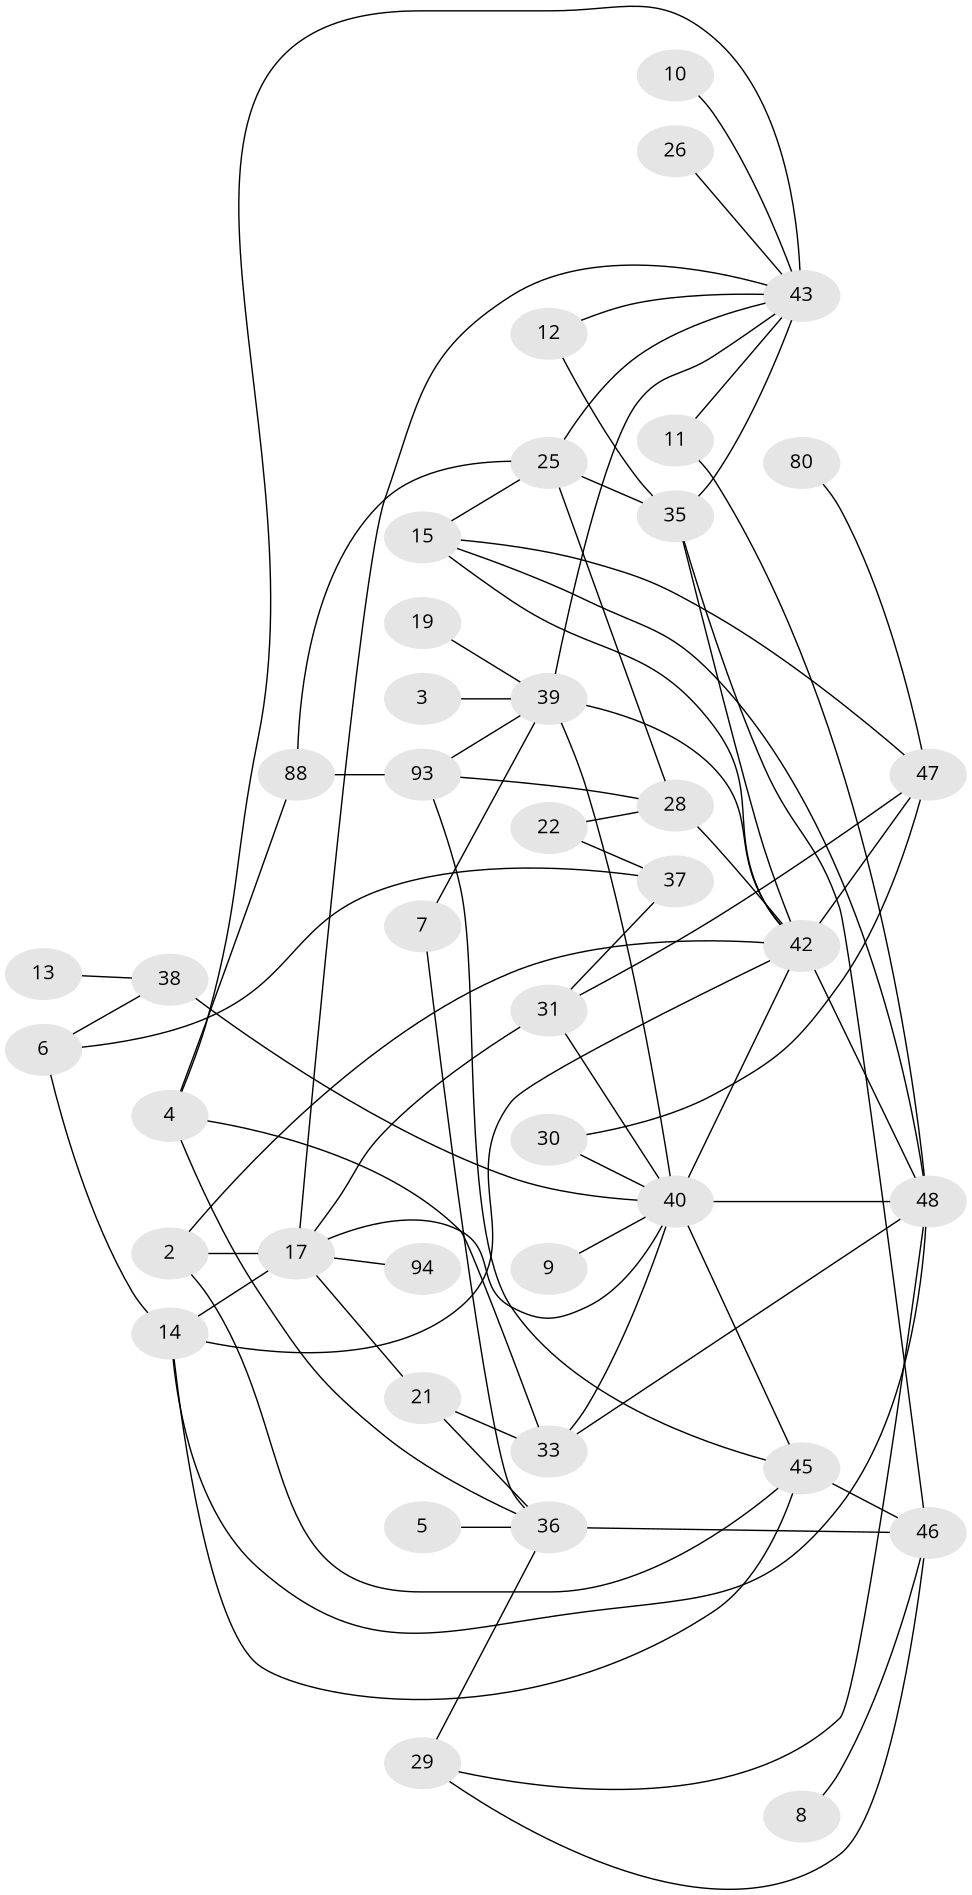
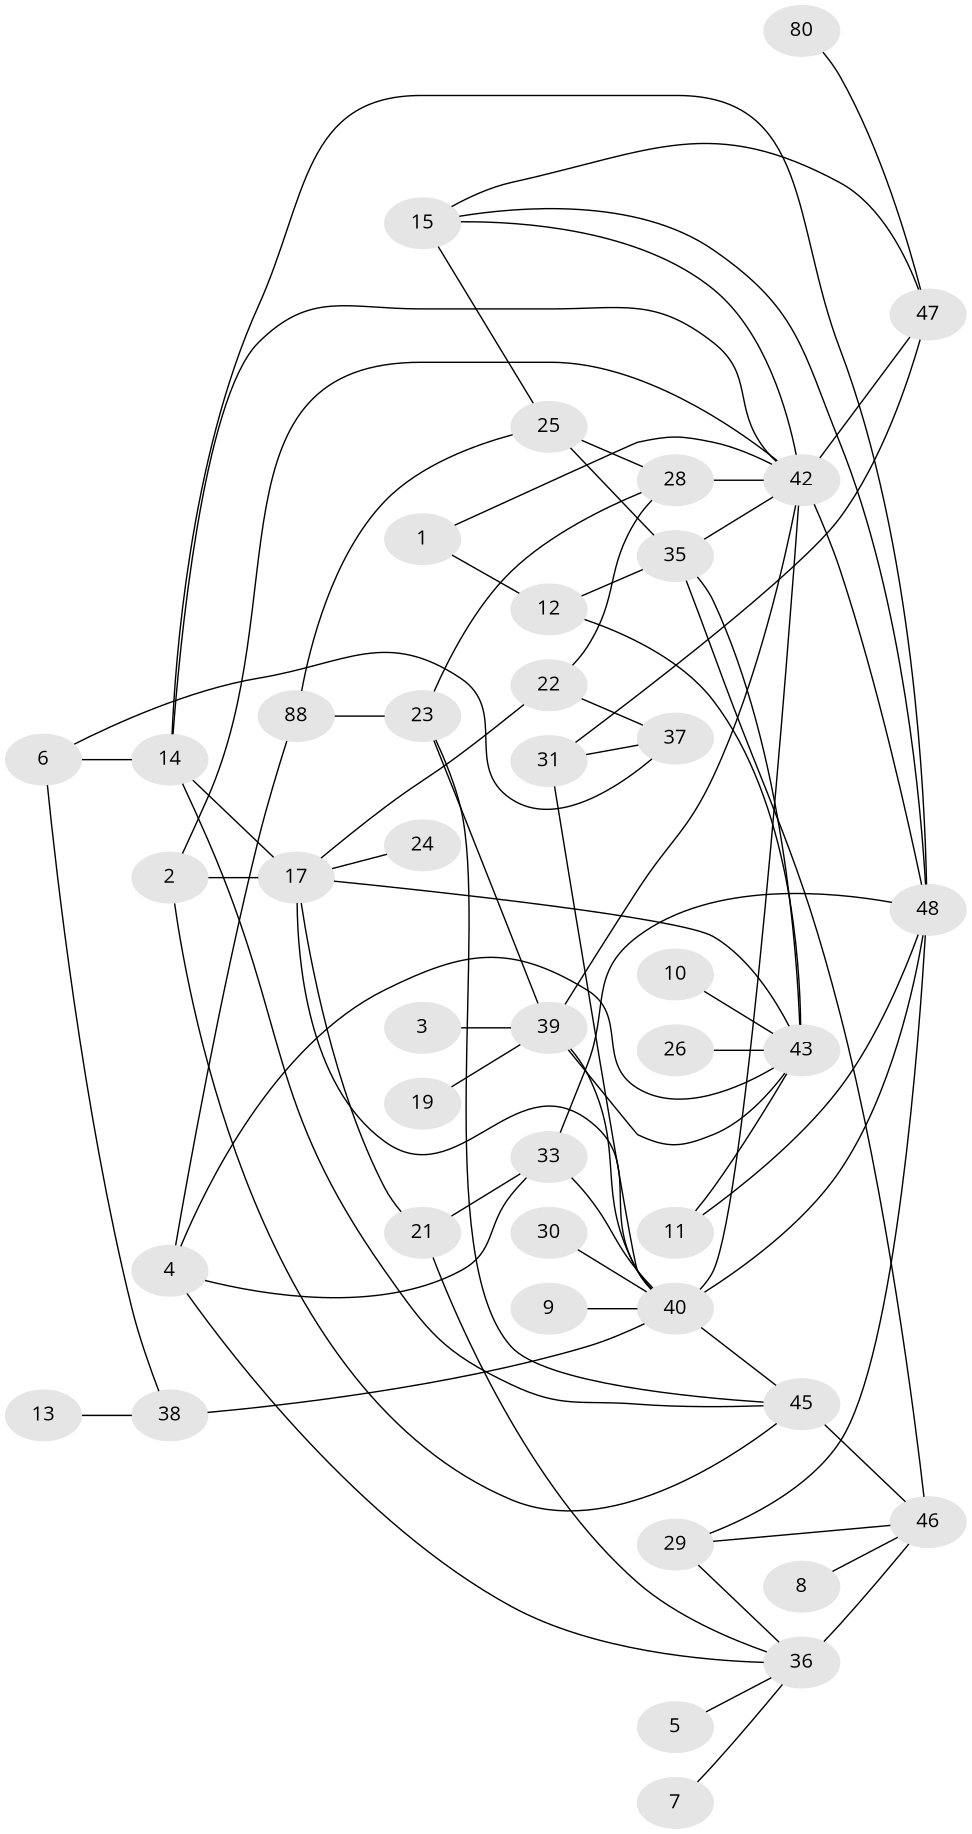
edge "43" -- "25": removed
node "1": added
node "93": label "93" -> "23"
edge "39" -- "7": removed
edge "47" -- "30": removed
edge "31" -- "17": now "22" -- "17"
node "94": label "94" -> "24"
